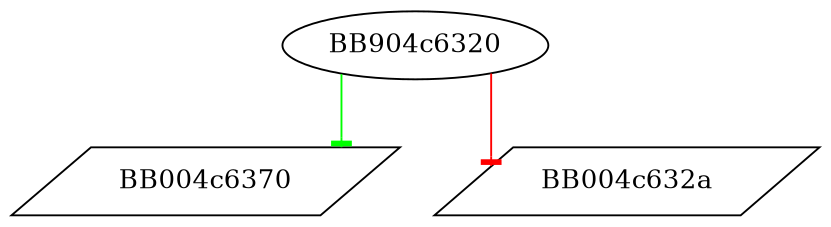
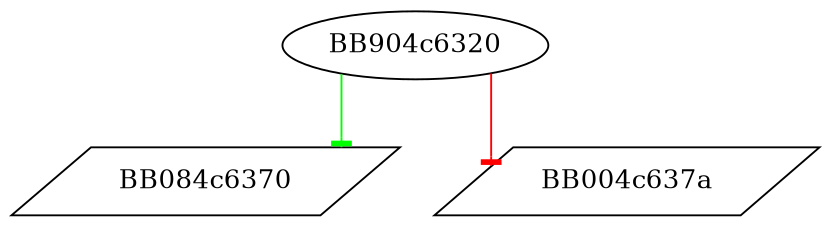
node "BB004c6370": label "BB004c6370" -> "BB084c6370"
node "BB004c632a": label "BB004c632a" -> "BB004c637a"
